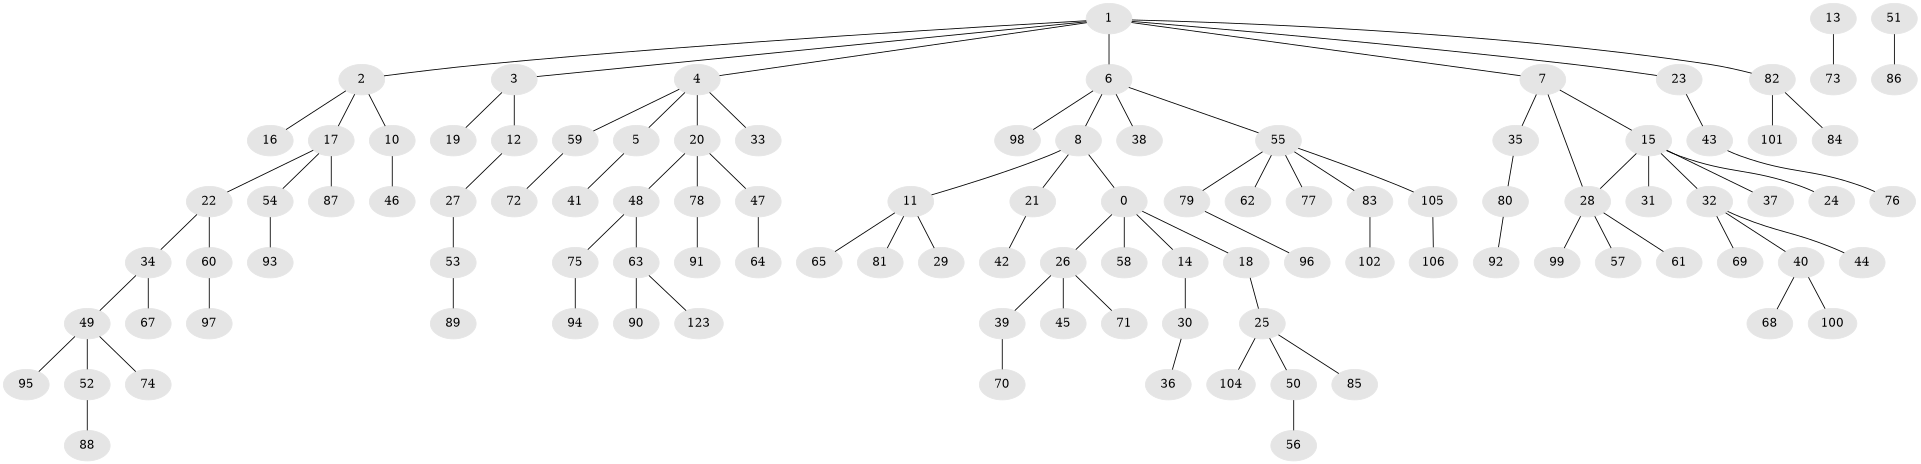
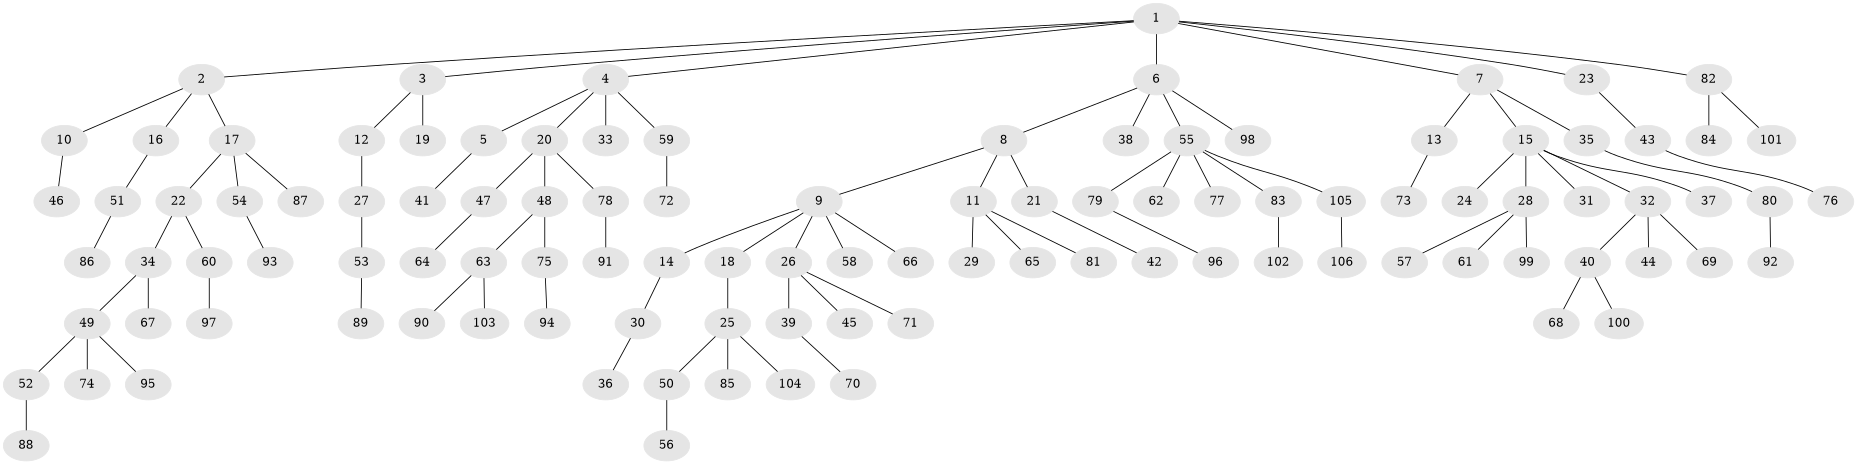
edge "7" -- "28": now "7" -- "13"
edge "16" -- "51": added
node "0": label "0" -> "9"
node "66": added
node "123": label "123" -> "103"
